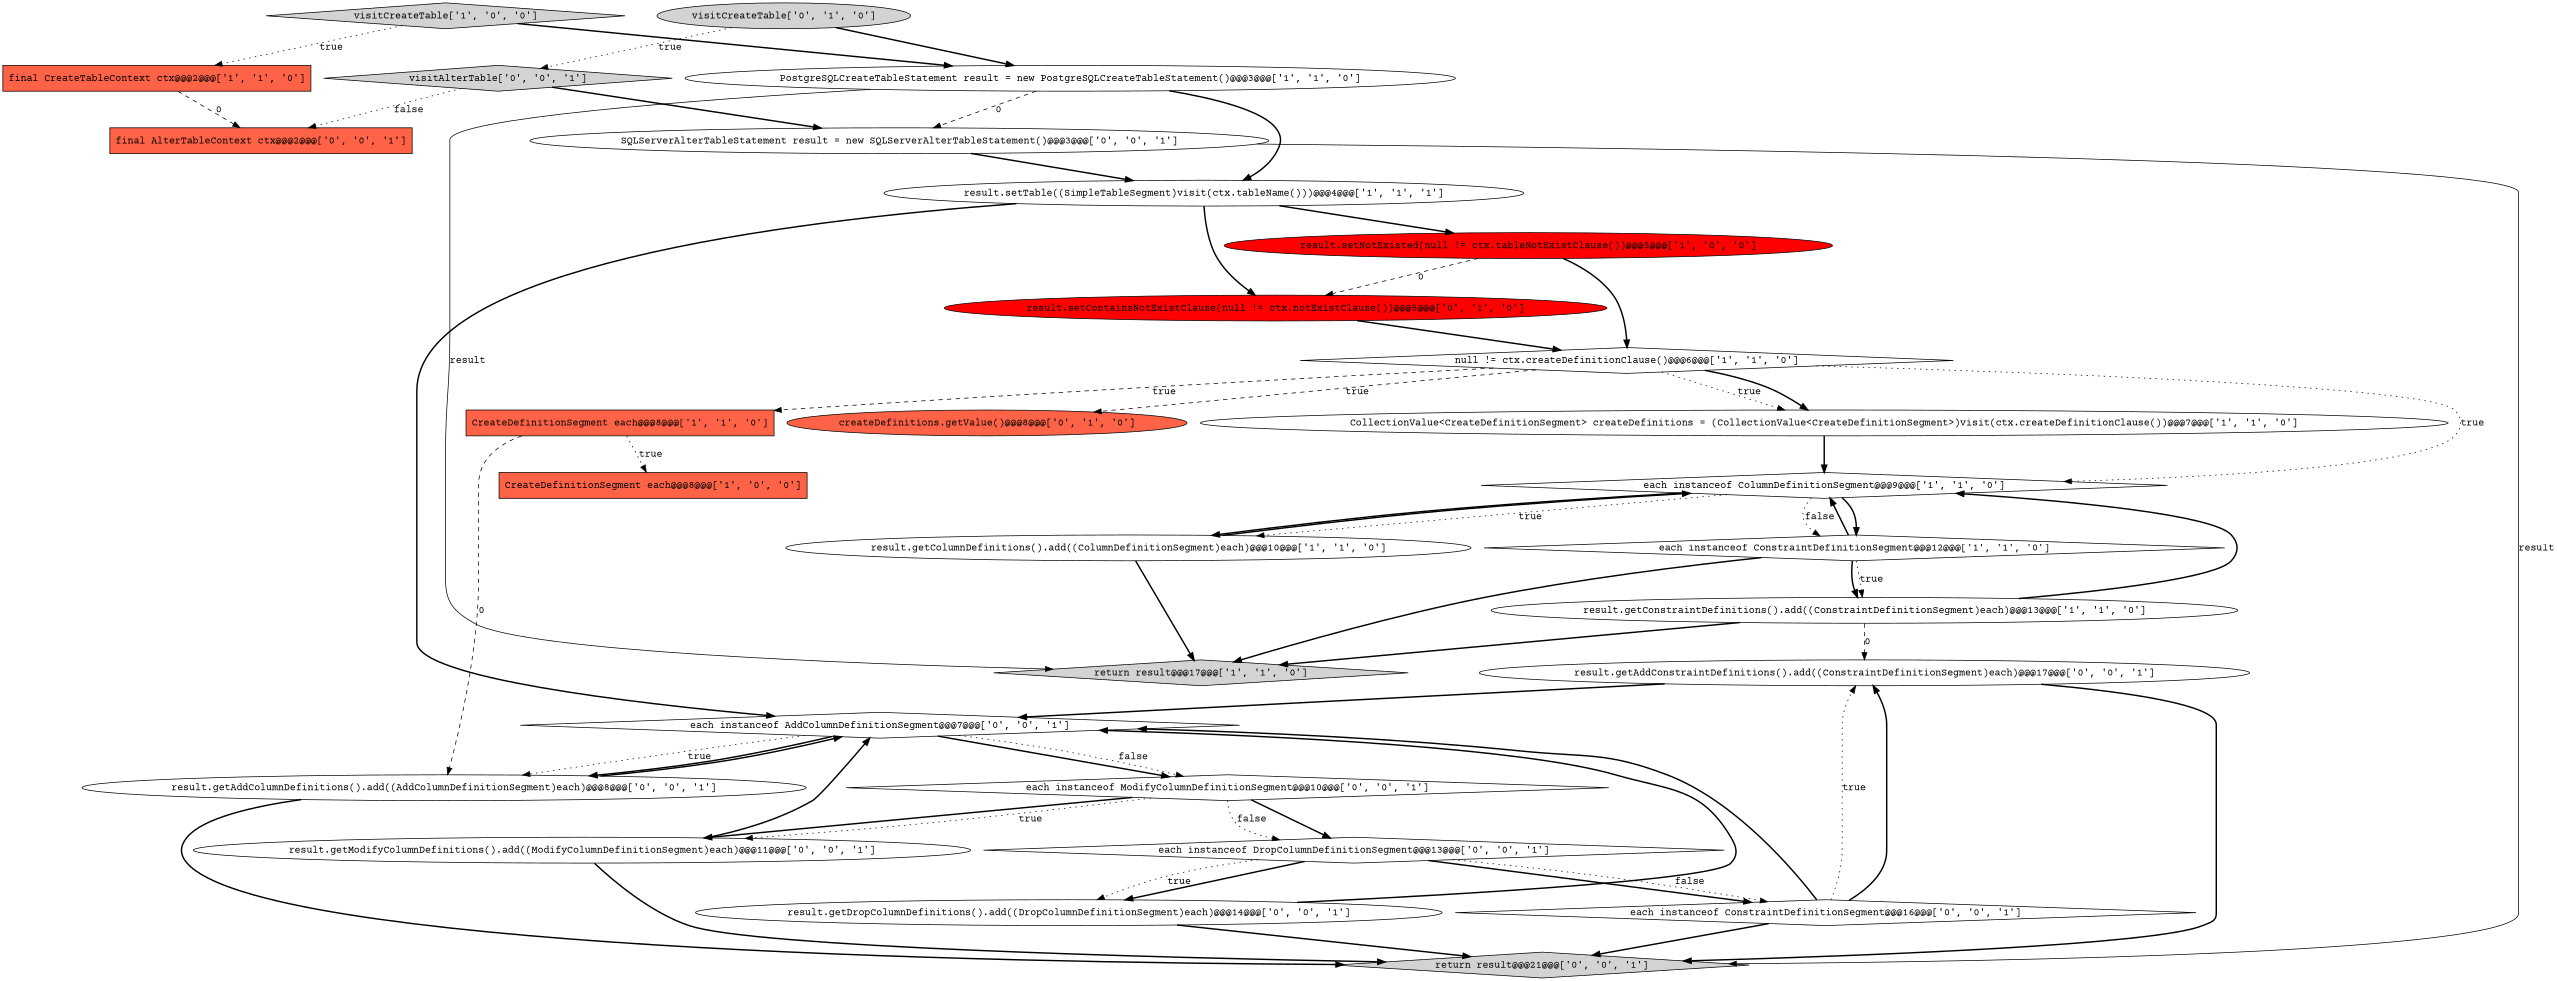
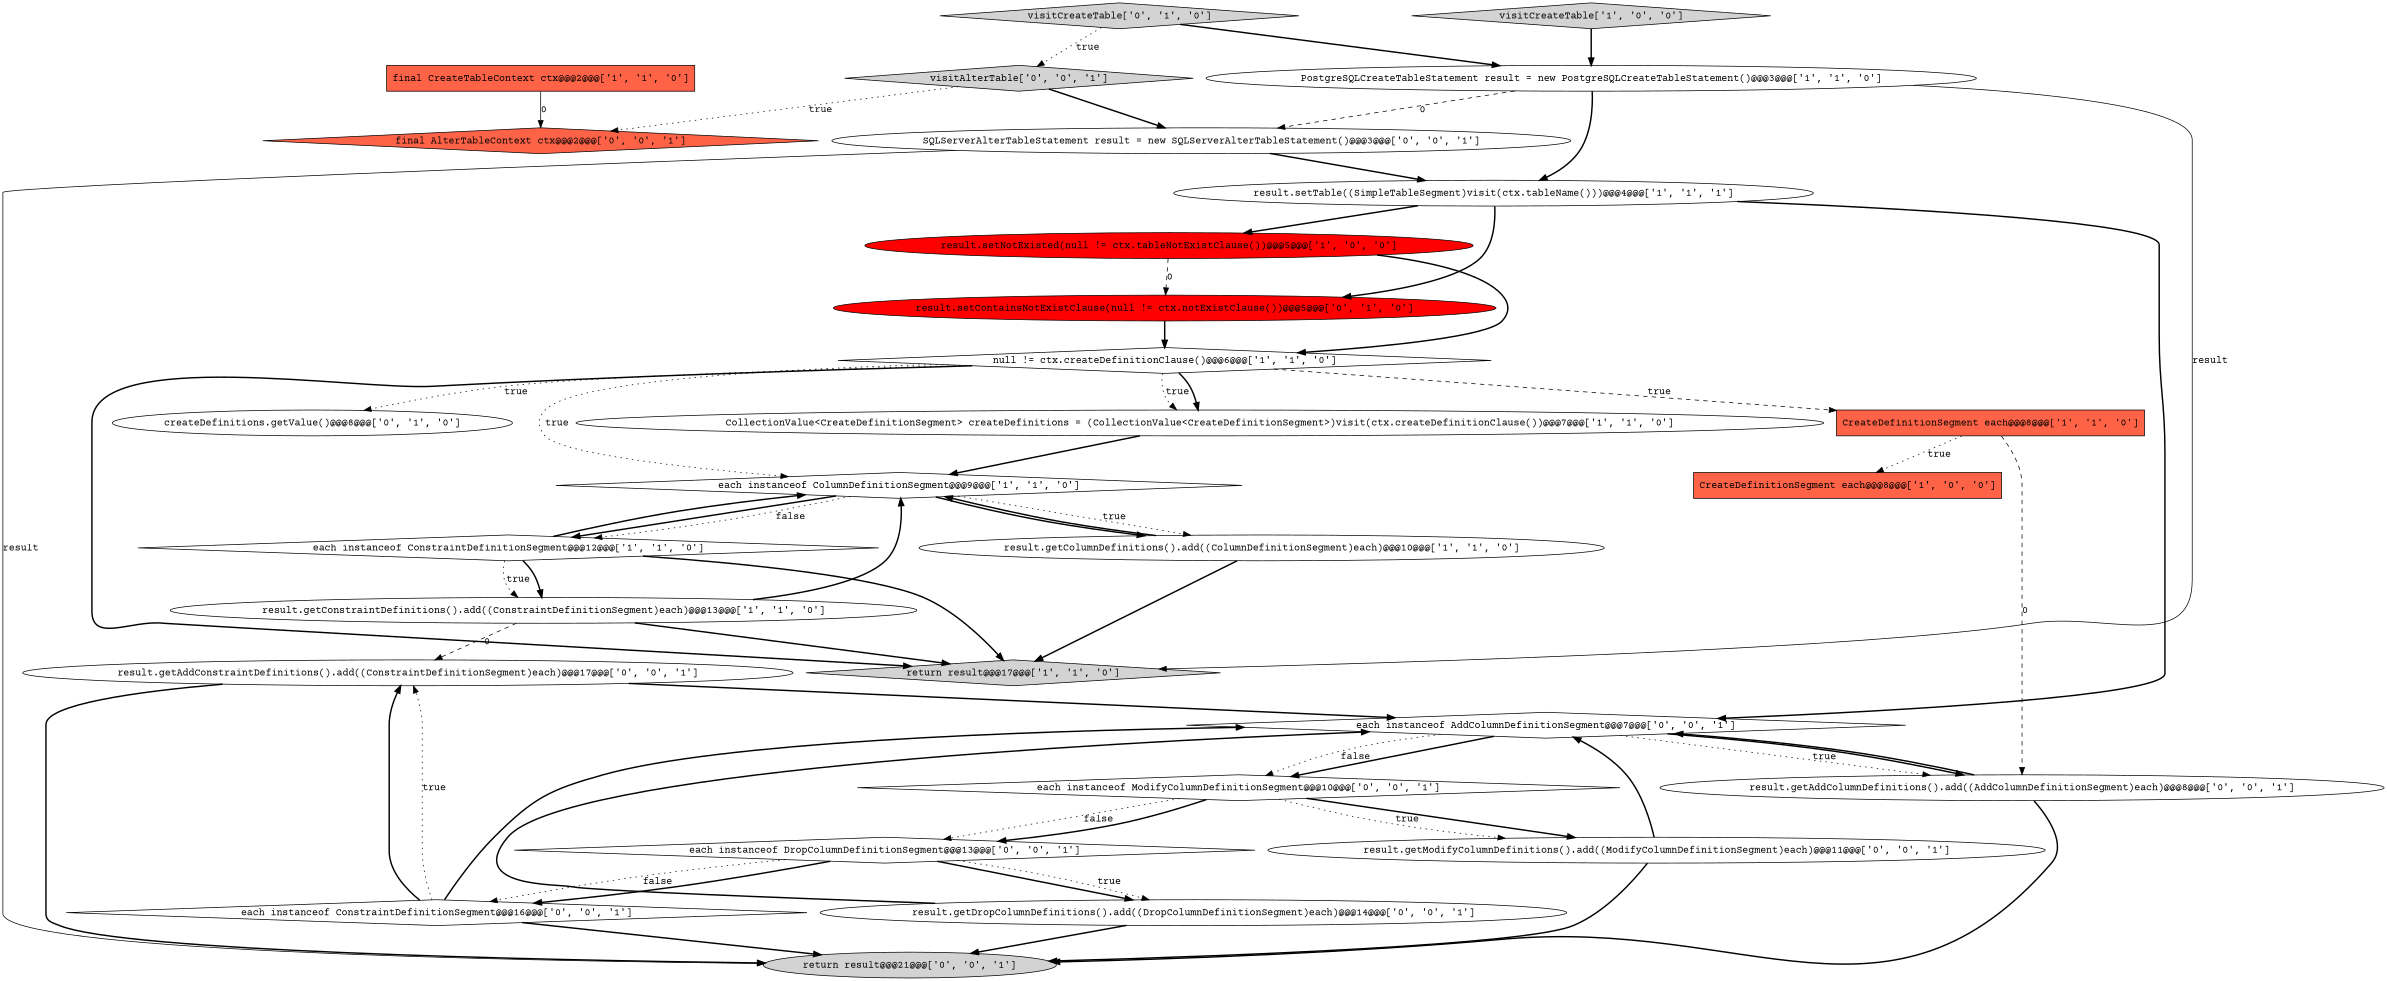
node "visitCreateTable['0', '1', '0']": shape ellipse -> diamond
edge "visitCreateTable['1', '0', '0']" -> "final CreateTableContext ctx@@@2@@@['1', '1', '0']": removed, label "true"
edge "final CreateTableContext ctx@@@2@@@['1', '1', '0']" -> "final AlterTableContext ctx@@@2@@@['0', '0', '1']": style dashed -> solid
edge "visitAlterTable['0', '0', '1']" -> "final AlterTableContext ctx@@@2@@@['0', '0', '1']": label "false" -> "true"
node "final AlterTableContext ctx@@@2@@@['0', '0', '1']": shape box -> diamond
edge "null != ctx.createDefinitionClause()@@@6@@@['1', '1', '0']" -> "createDefinitions.getValue()@@@8@@@['0', '1', '0']": style dashed -> dotted
node "createDefinitions.getValue()@@@8@@@['0', '1', '0']": fillcolor tomato -> white
edge "null != ctx.createDefinitionClause()@@@6@@@['1', '1', '0']" -> "return result@@@17@@@['1', '1', '0']": added
node "return result@@@21@@@['0', '0', '1']": shape diamond -> ellipse
